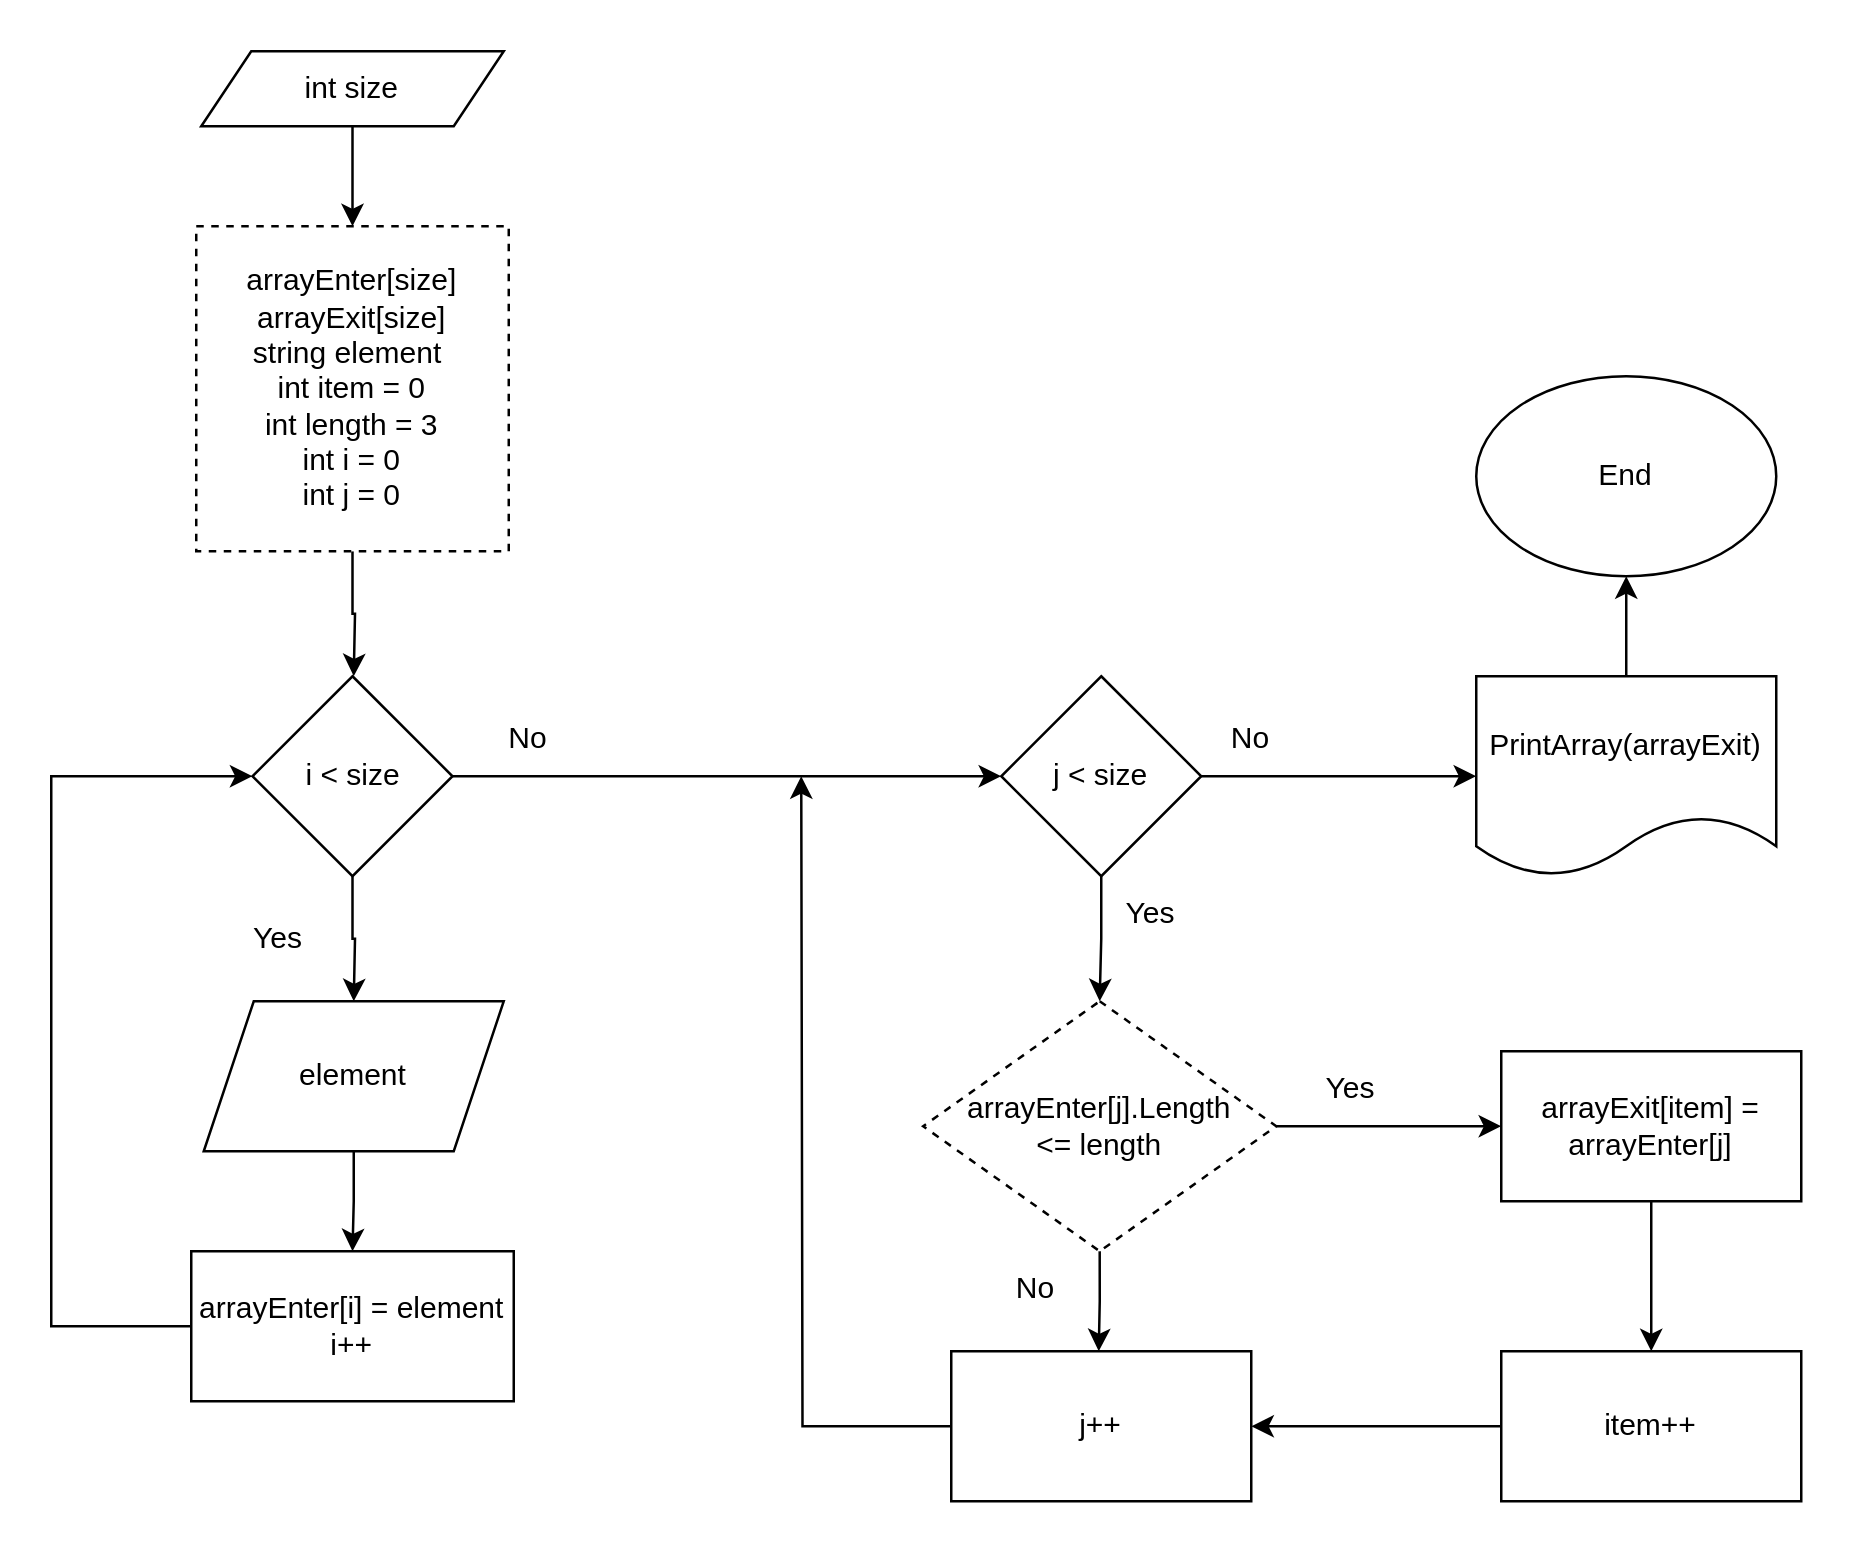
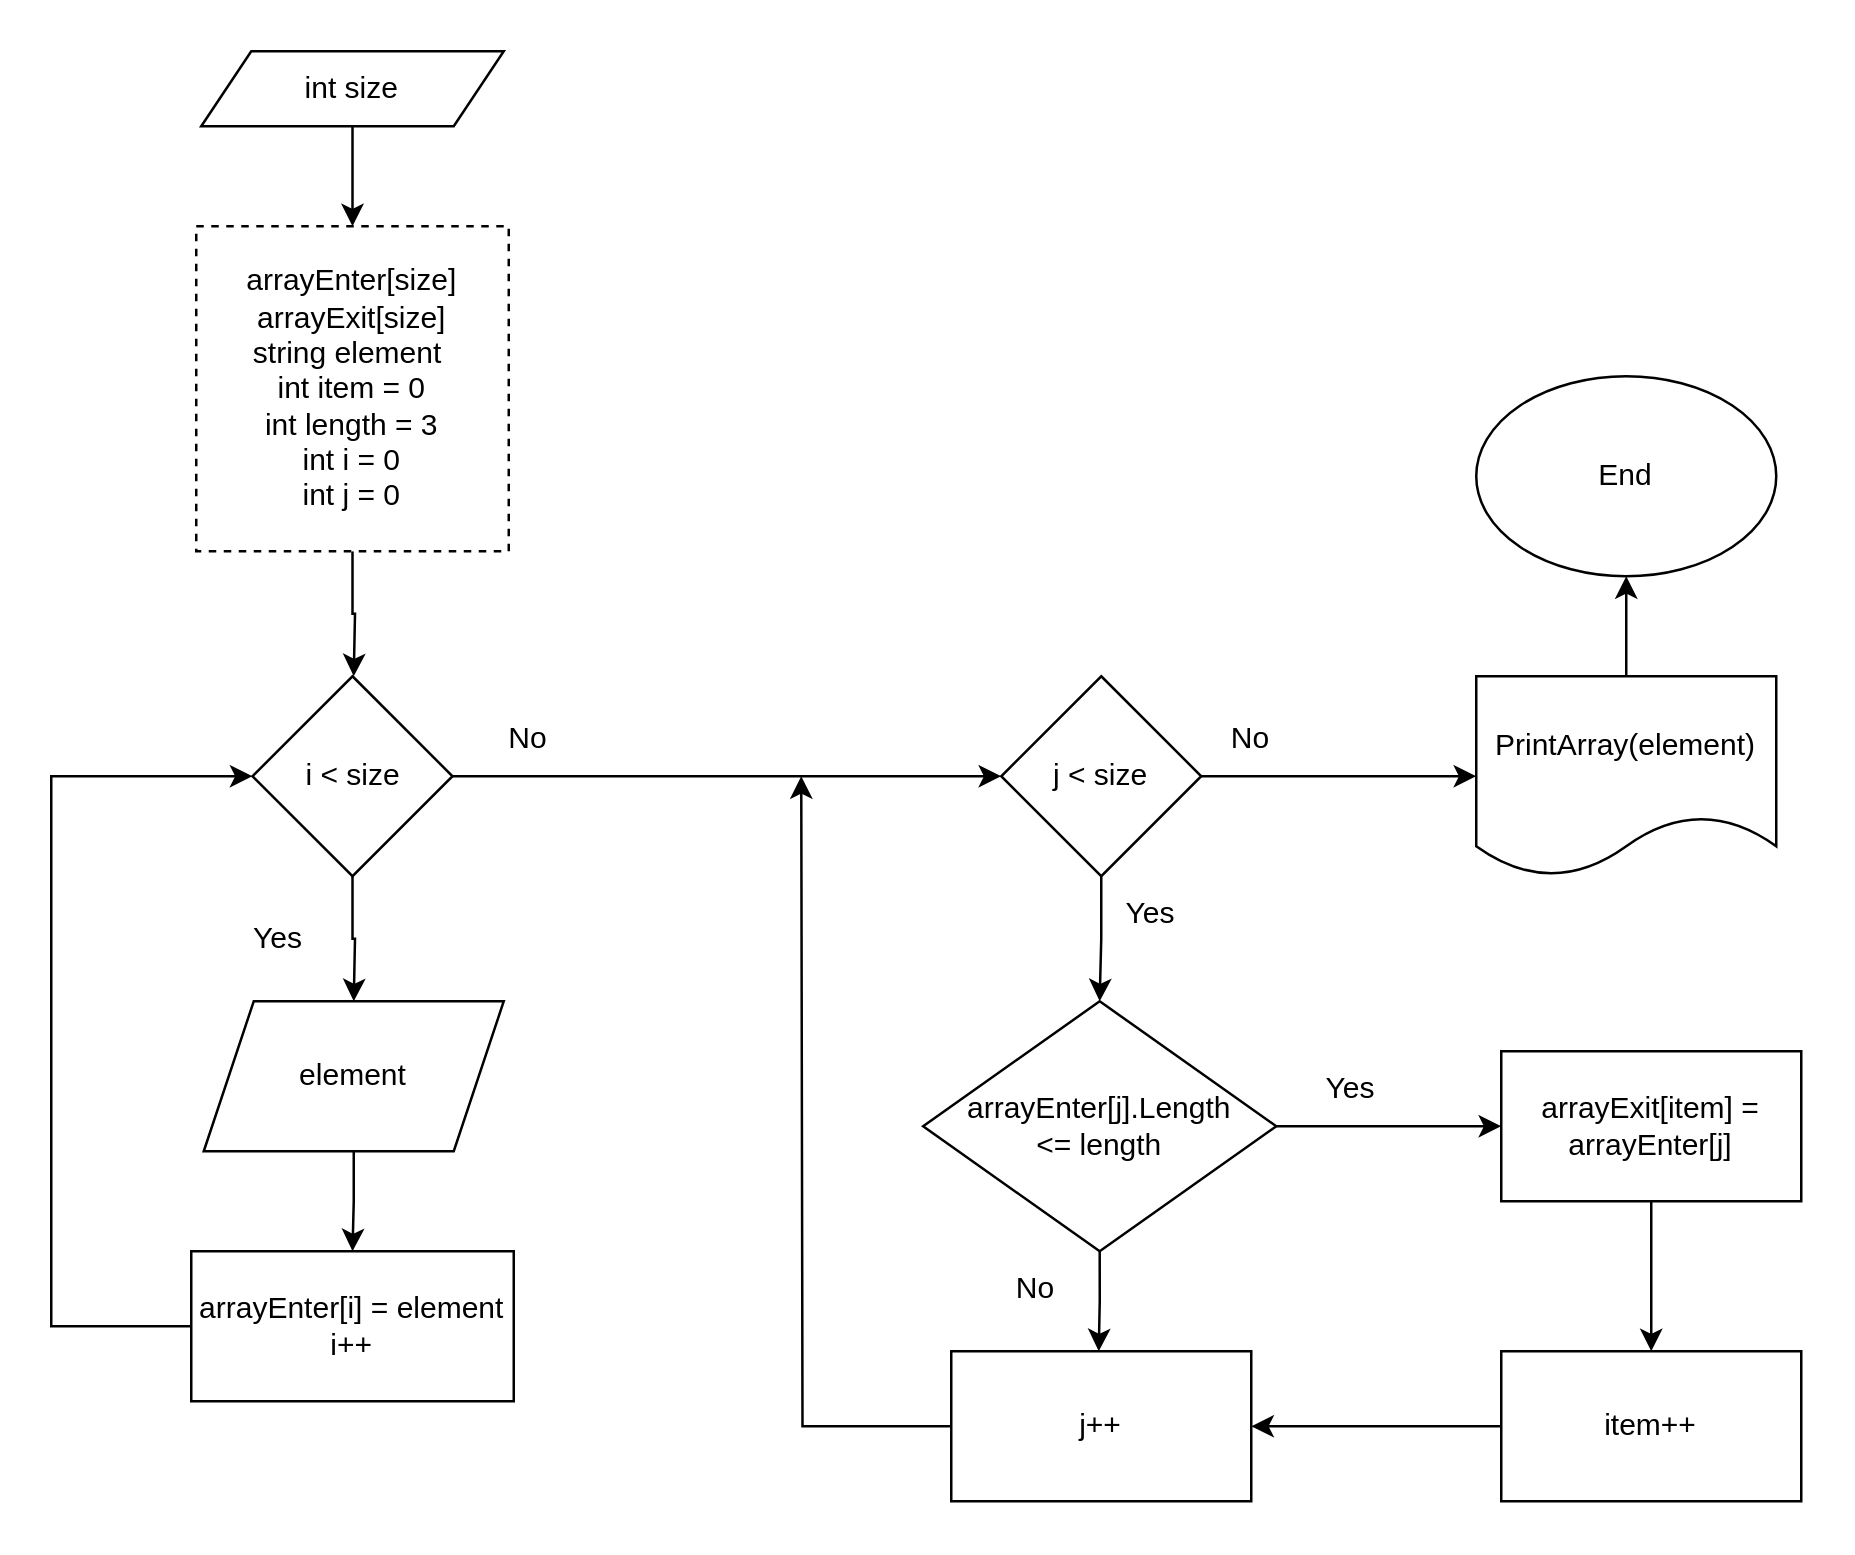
node "PrintArray(arrayExit)": label "PrintArray(arrayExit)" -> "PrintArray(element)"
node "arrayEnter[j].Length <= length": style dashed -> solid
